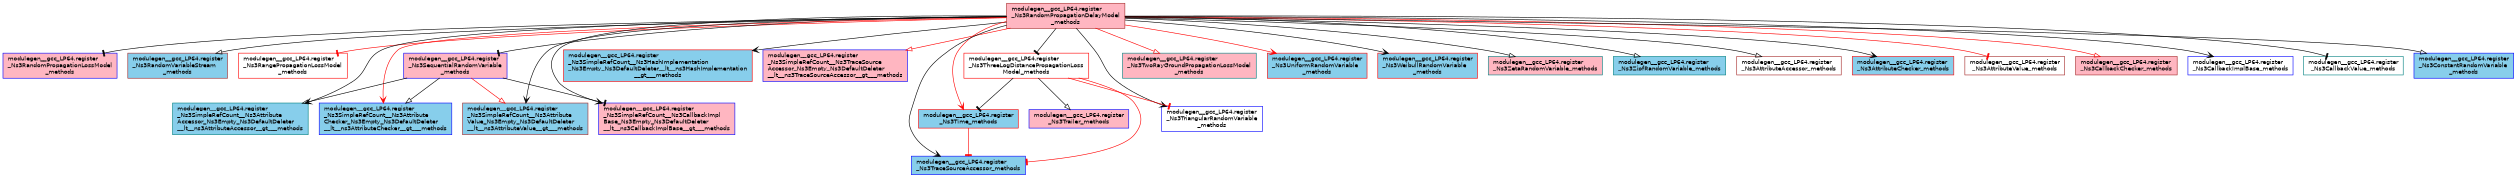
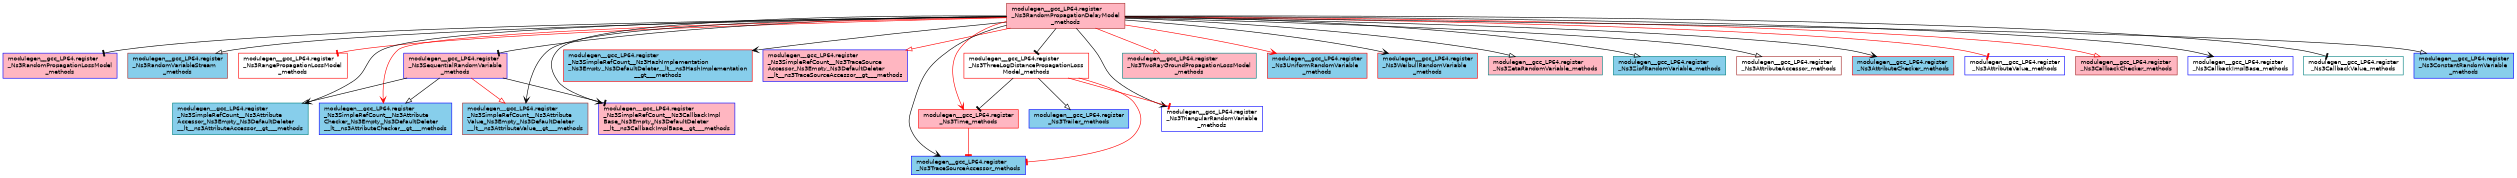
node "modulegen__gcc_LP64.register _Ns3AttributeValue_methods": color brown -> blue
node "modulegen__gcc_LP64.register _Ns3Time_methods": fillcolor skyblue -> lightpink
node "modulegen__gcc_LP64.register _Ns3Trailer_methods": fillcolor lightpink -> skyblue
